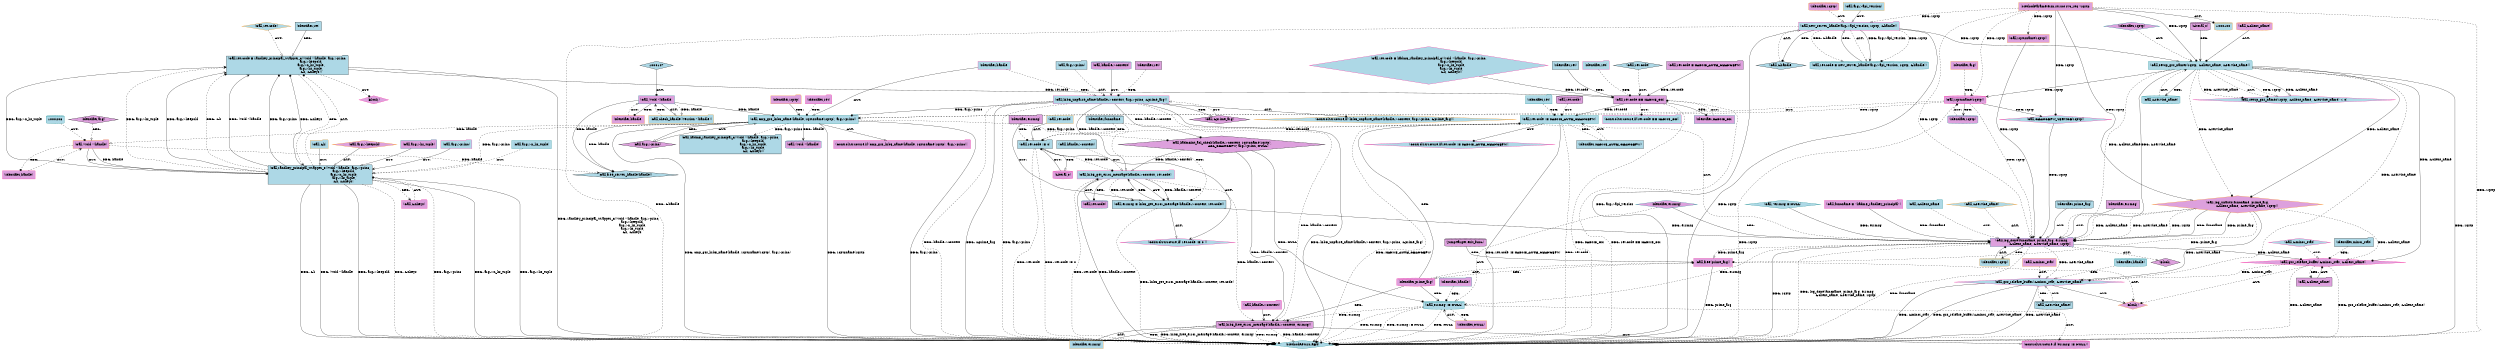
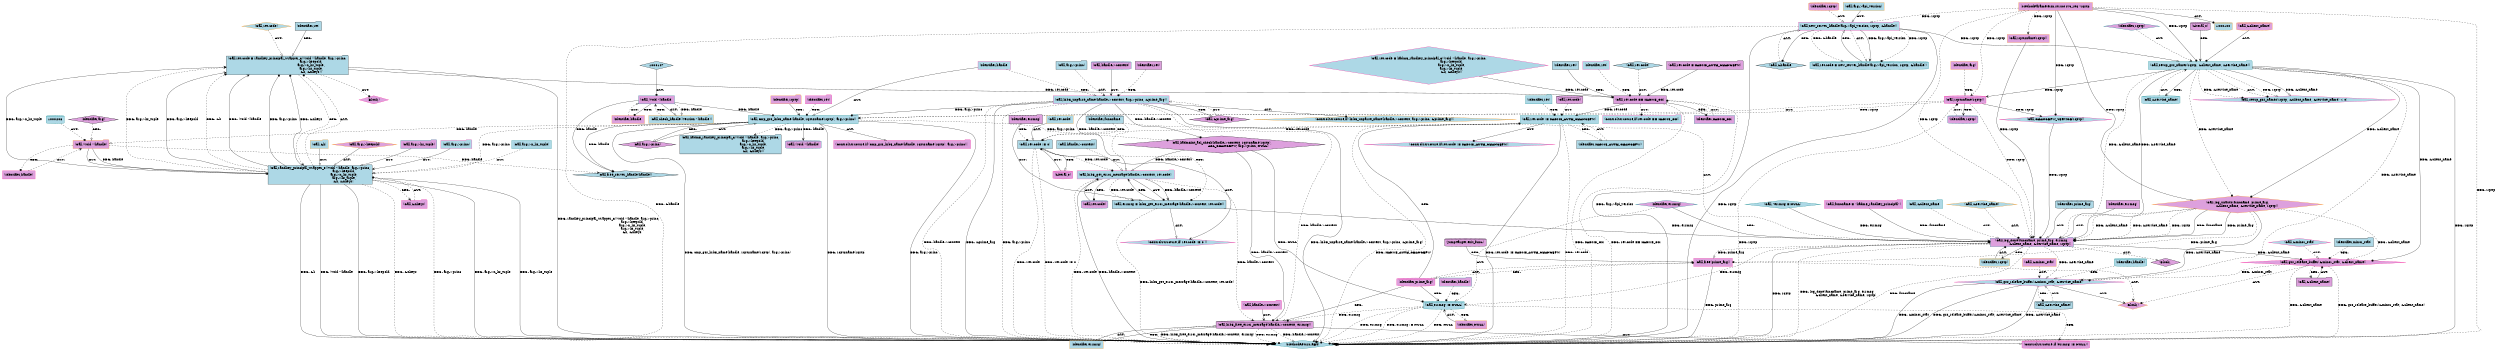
edge "(Call,errmsg != NULL)" -> "(ControlStructure,if (errmsg != NULL))": label "AST: " -> "CFG: "
